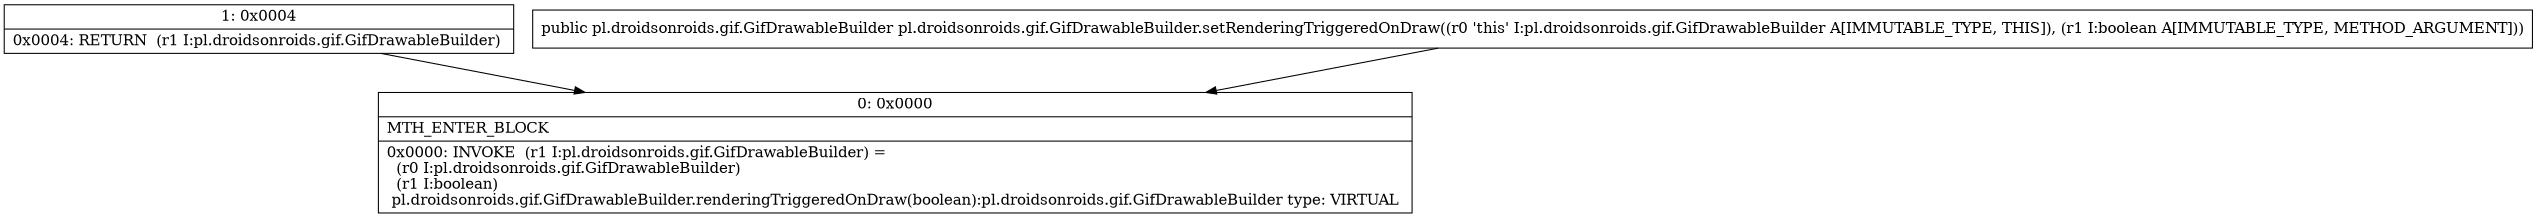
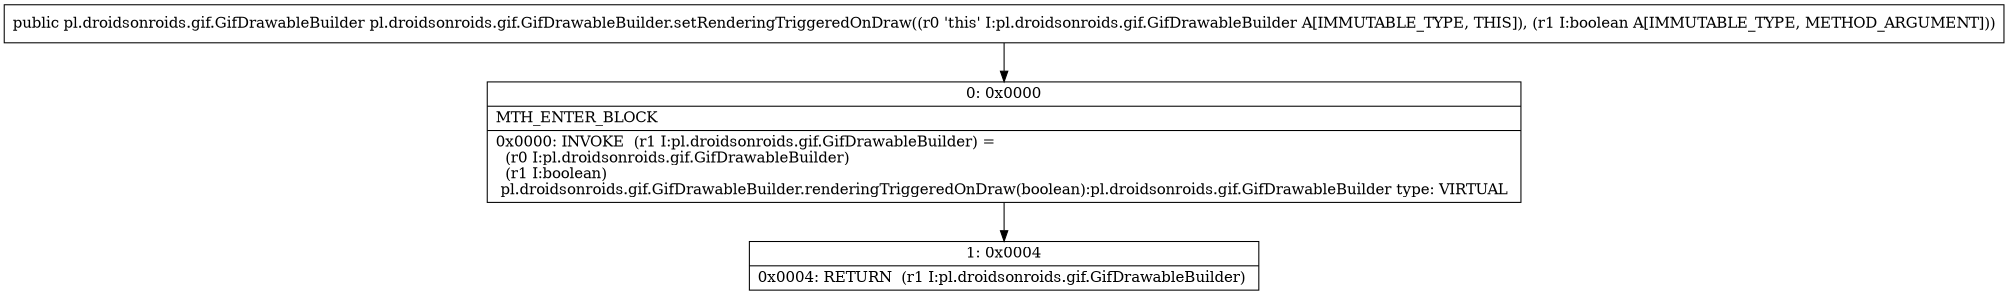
edge "1: 0x0004" -> "0: 0x0000": reversed
